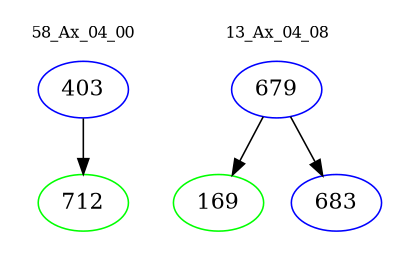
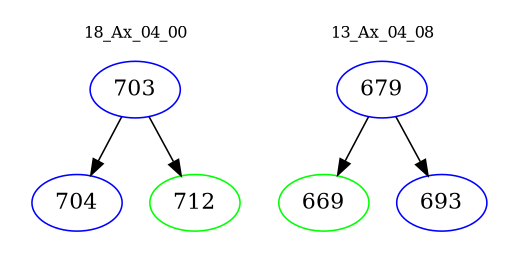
cluster "58_Ax_04_00": label "58_Ax_04_00" -> "18_Ax_04_00"
node "403": label "403" -> "703"
node "704": added
node "169": label "169" -> "669"
node "683": label "683" -> "693"
